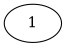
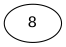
node "1": label "1" -> "8"
